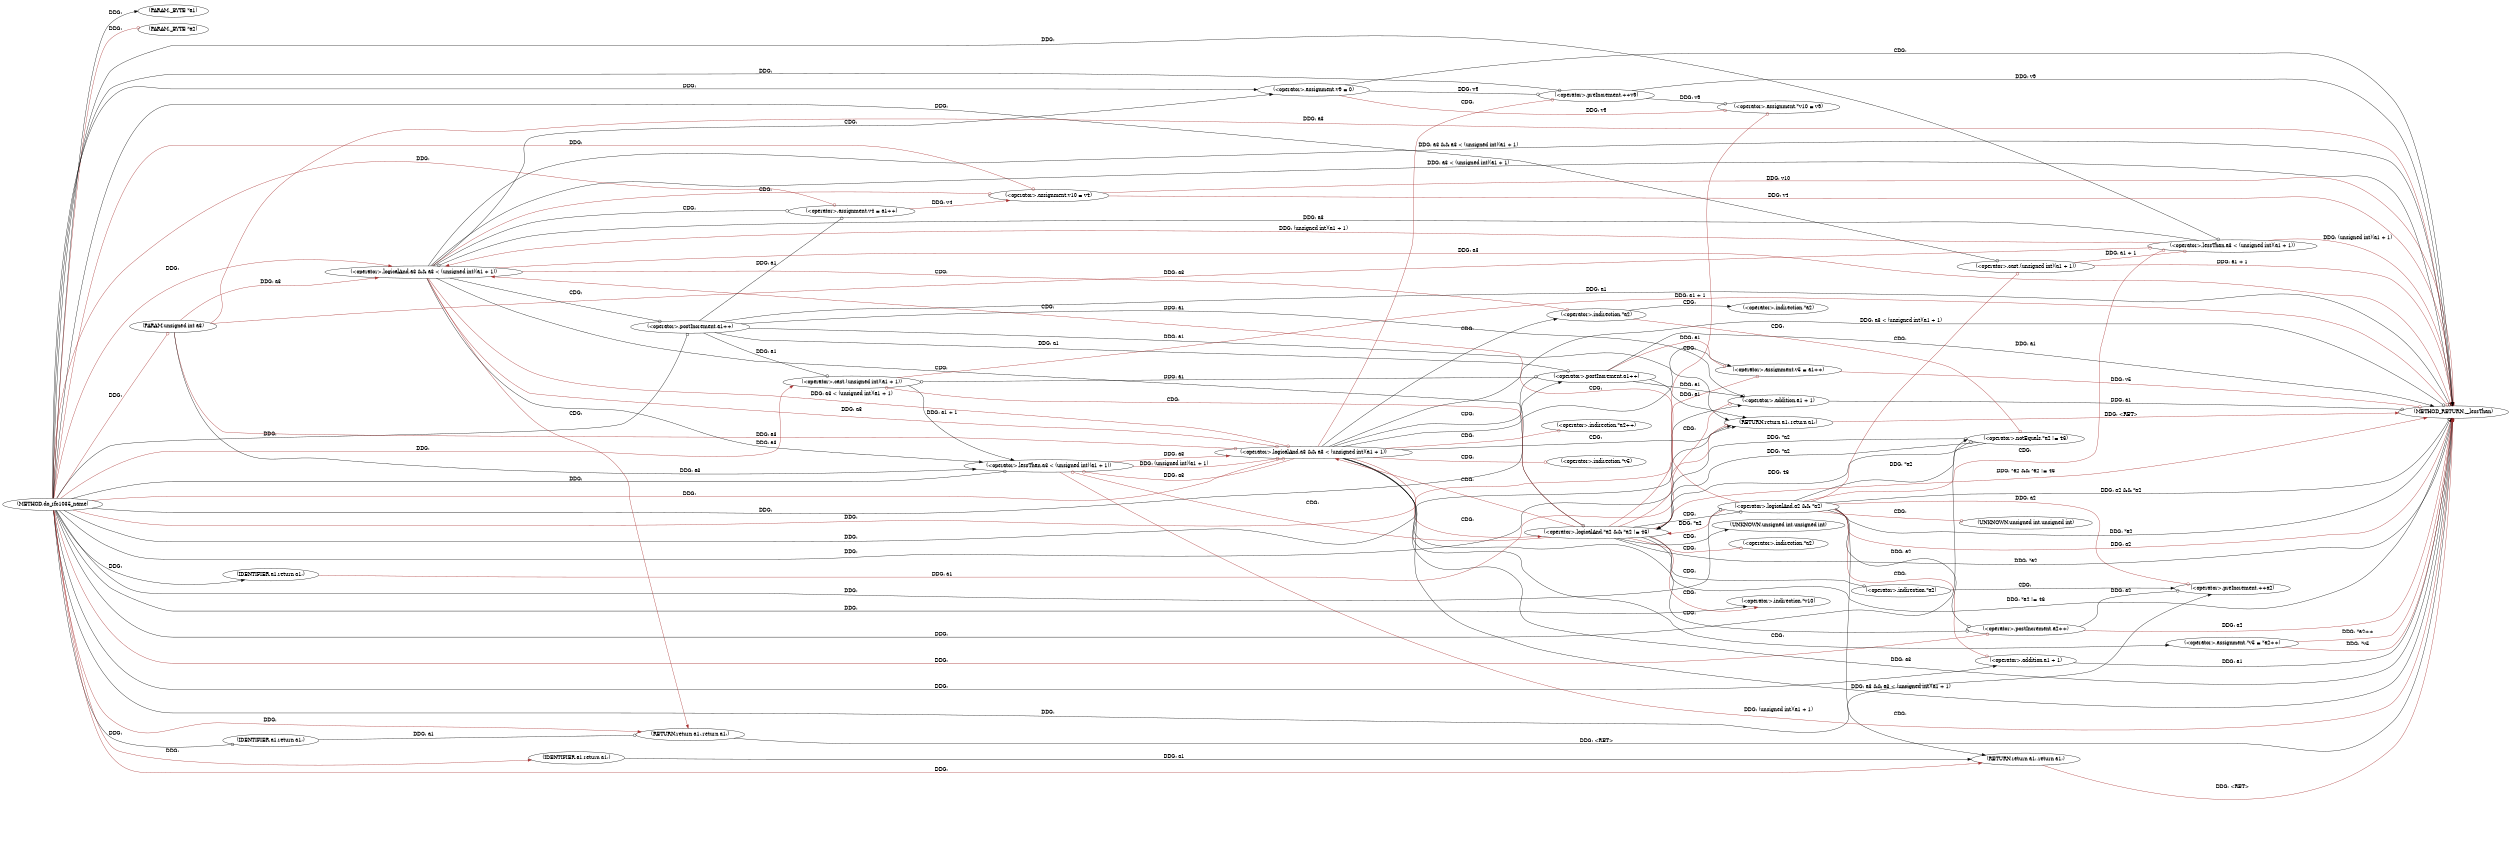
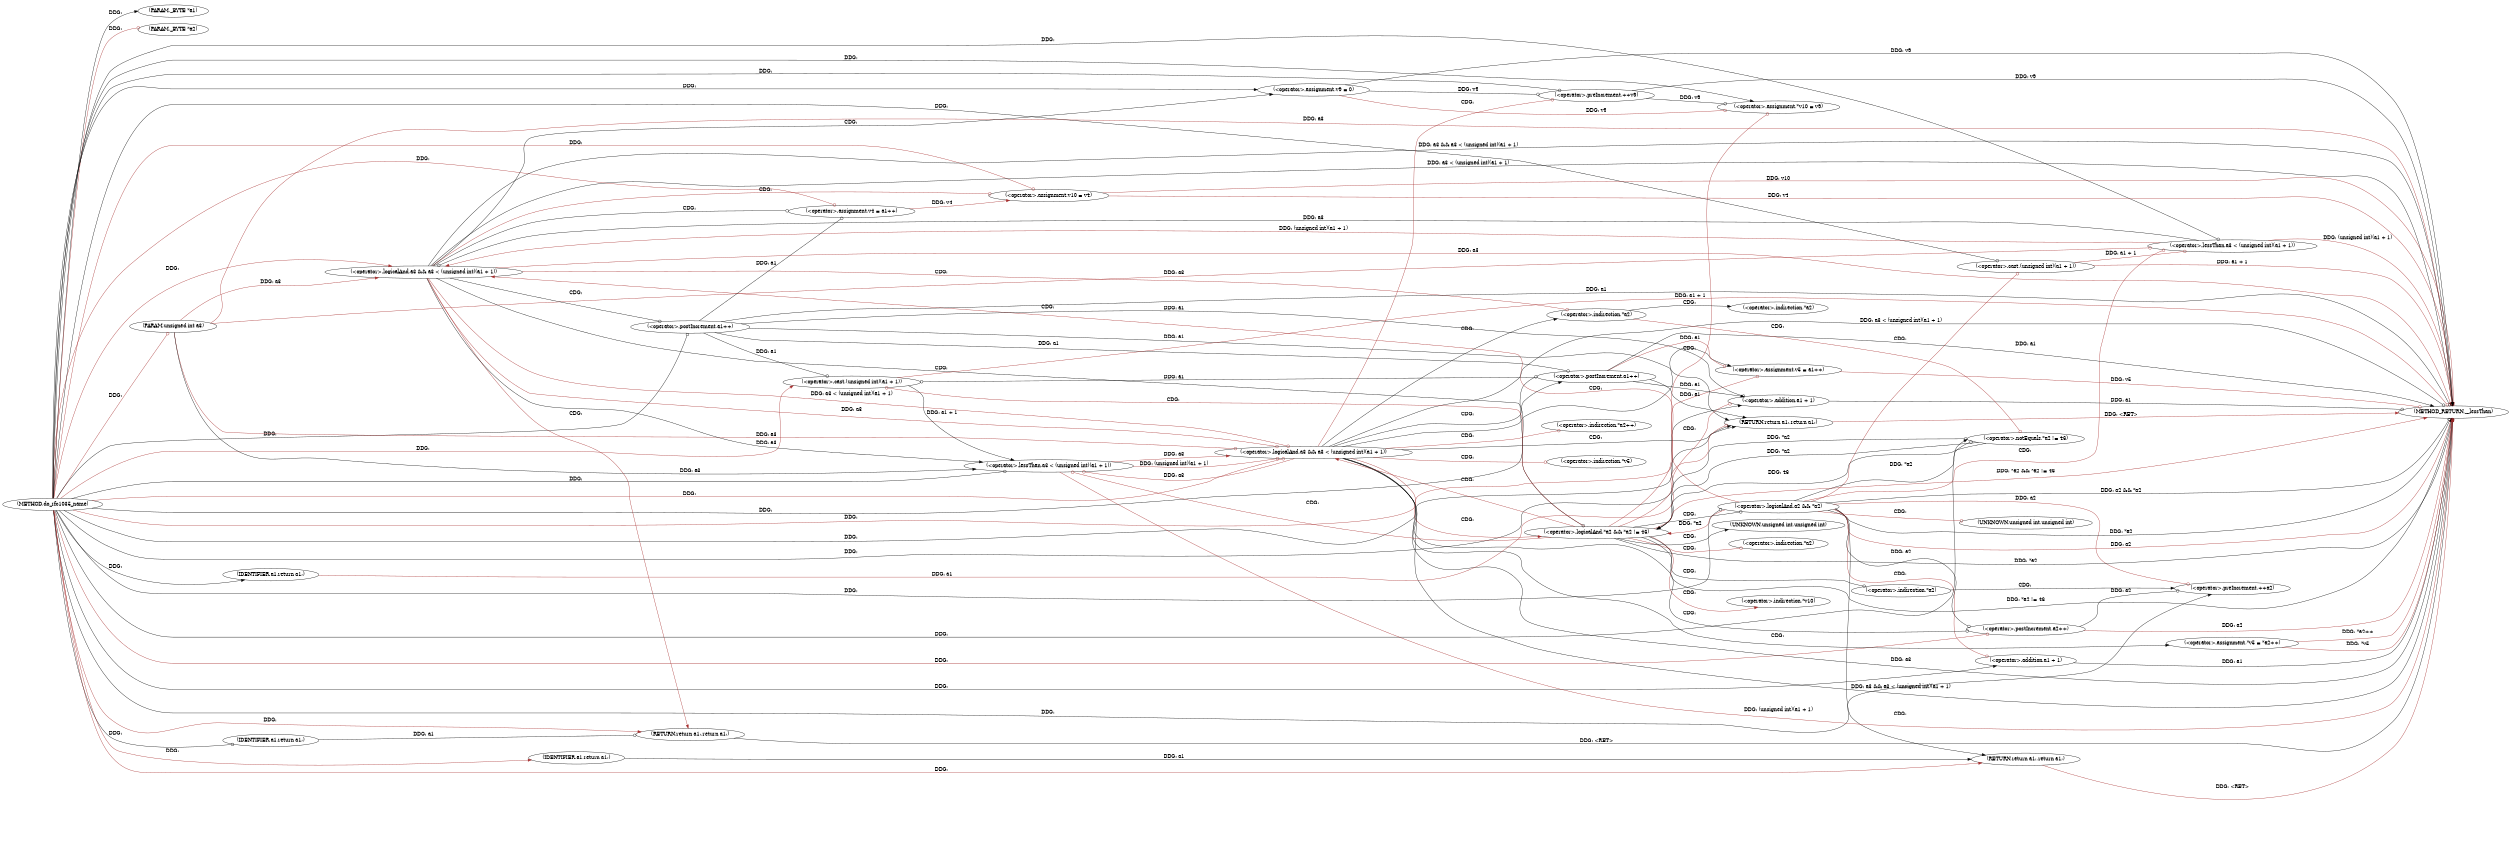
edge "(<operator>.assignment,v9 = 0)" -> "(METHOD_RETURN,__lessThan)": label "CDG: " -> "DDG: v9"
edge "(METHOD,do_rfc1035_name)" -> "(<operator>.indirection,*v10)": now "(METHOD,do_rfc1035_name)" -> "(<operator>.assignment,*v10 = v9)"
